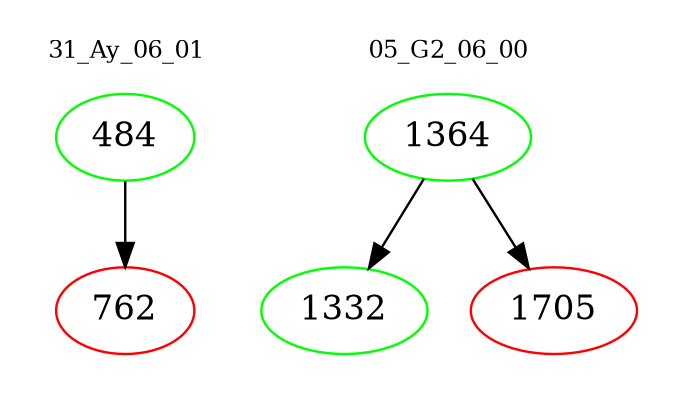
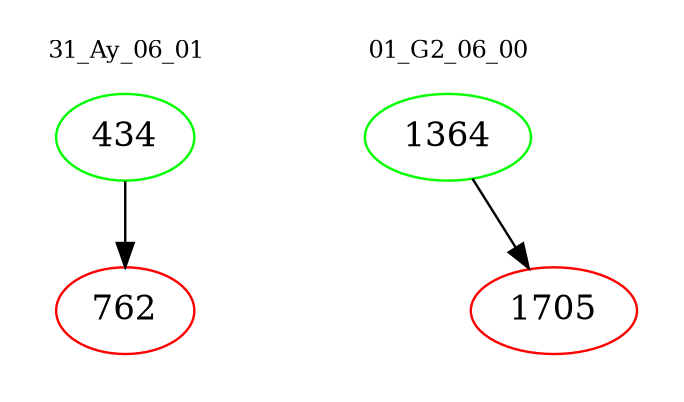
cluster "05_G2_06_00": label "05_G2_06_00" -> "01_G2_06_00"
node "484": label "484" -> "434"
node "1332": removed
